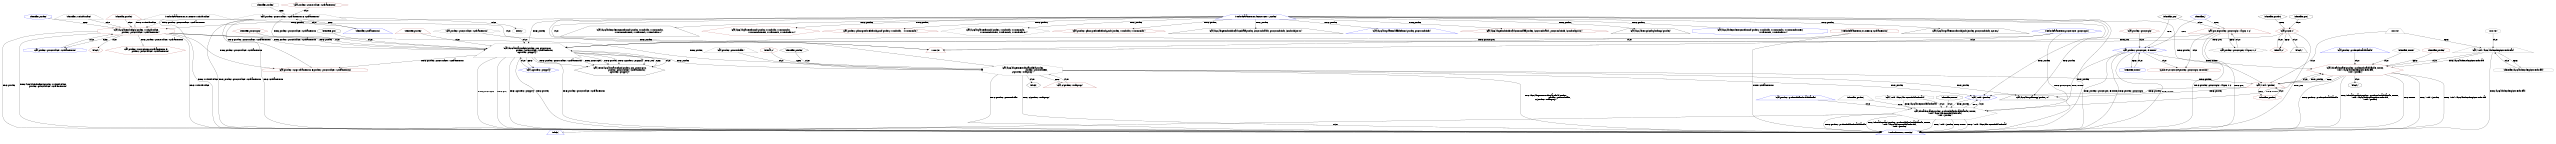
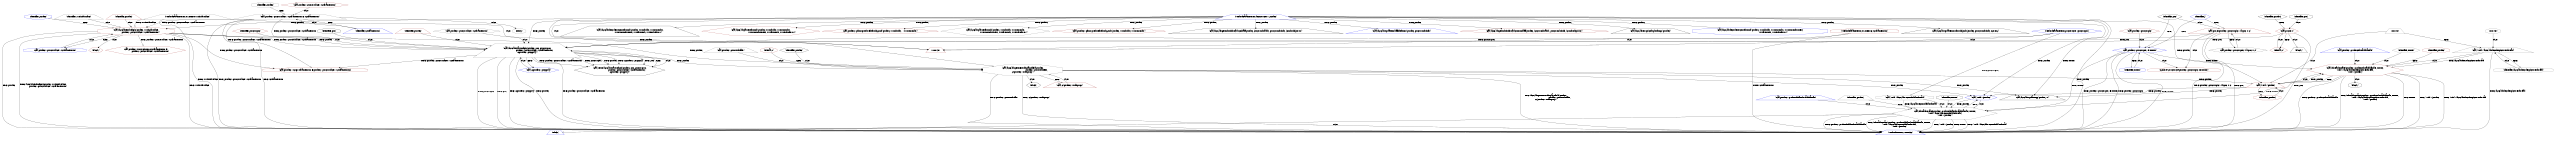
edge "(MethodParameterIn,dec_struct_t * ps_dec)" -> "(Call,ih264d_update_qp(ps_dec, 0))": label "DDG: ps_dec" -> "DDG: NULL"
edge "(MethodParameterIn,pocstruct_t *ps_cur_poc)" -> "(MethodReturn,WORD32)": now "(MethodParameterIn,pocstruct_t *ps_cur_poc)" -> "(Call,(void *)ih264d_recon_deblk_thread)"
